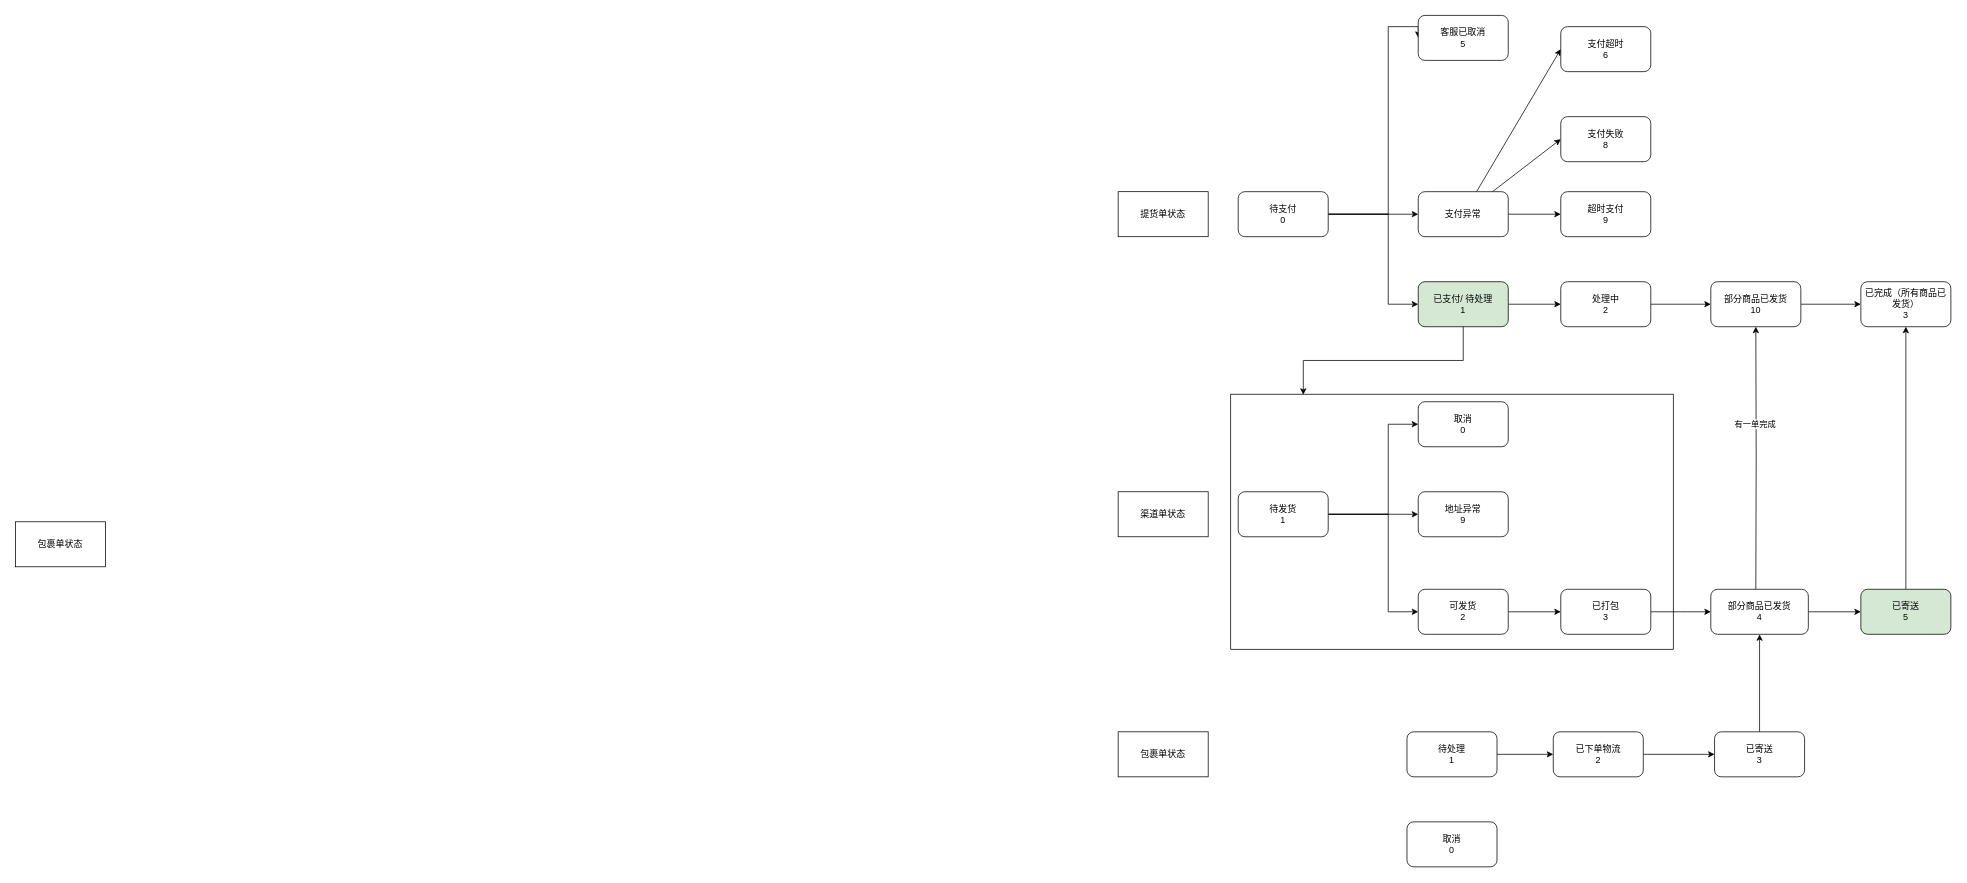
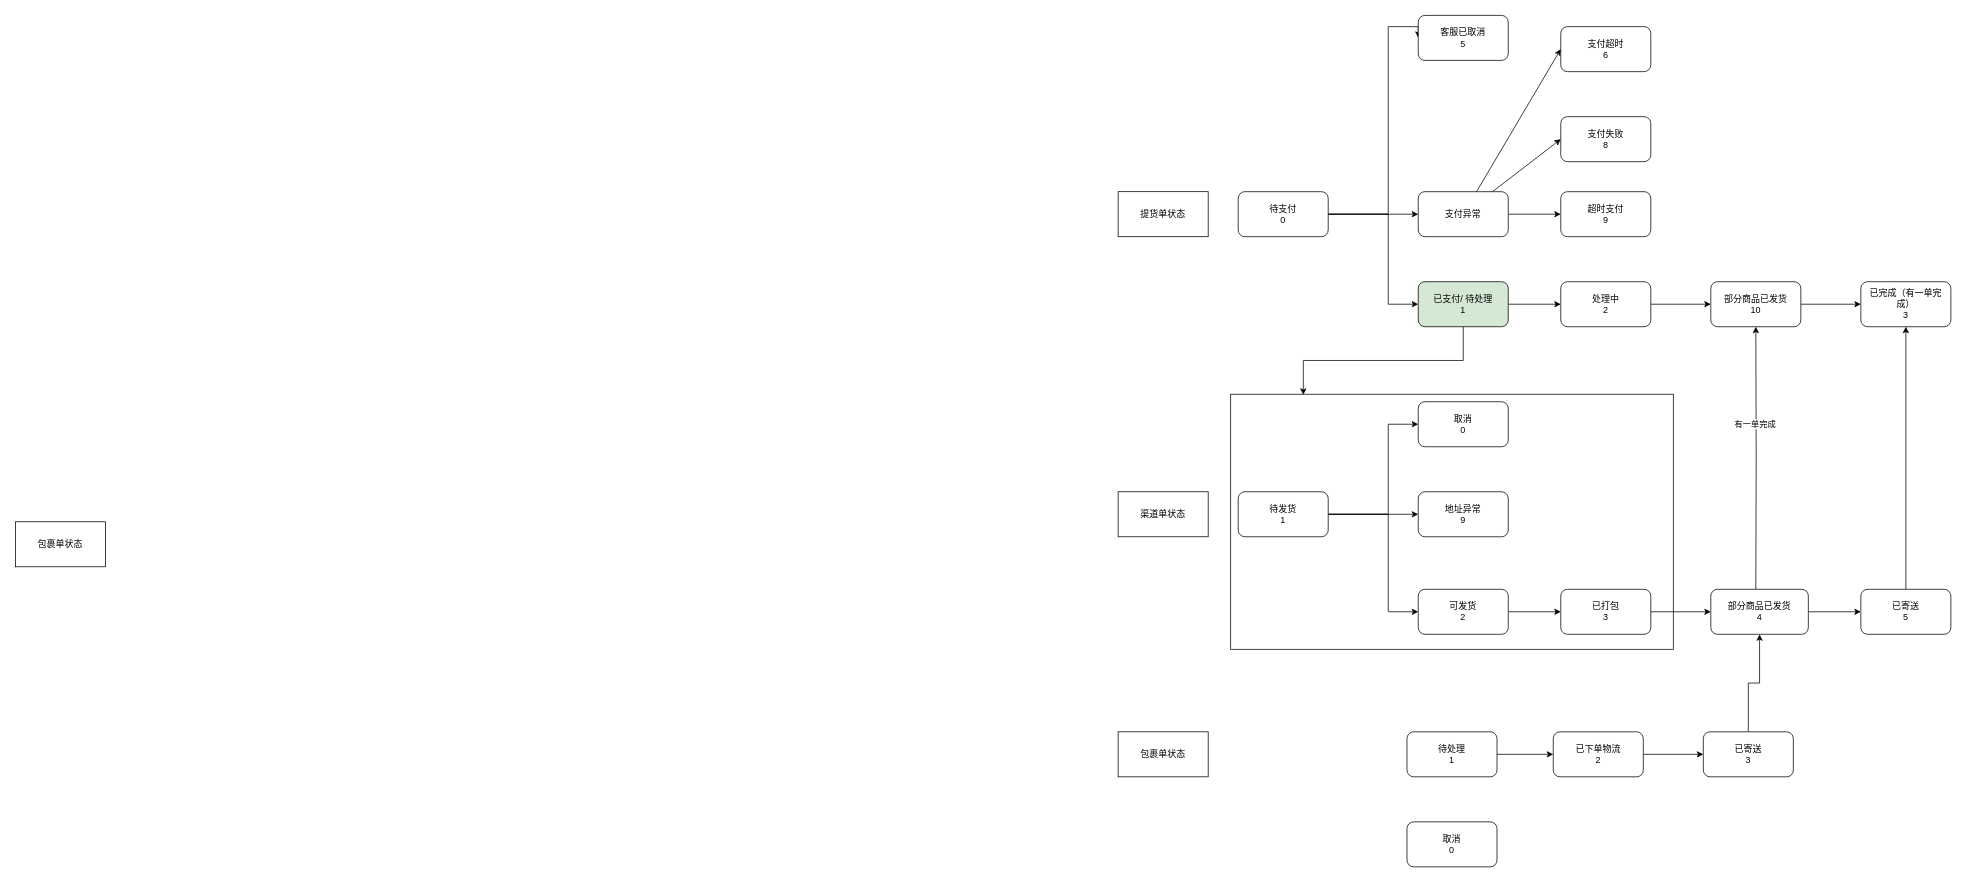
node "已完成（所有商品已发货） 3": label "已完成（所有商品已发货） 3" -> "已完成（有一单完成） 3"
node "已寄送 5": fillcolor #d5e8d4 -> #ffffff
node "已寄送 3": moved (1759, 754) -> (1748, 754)
